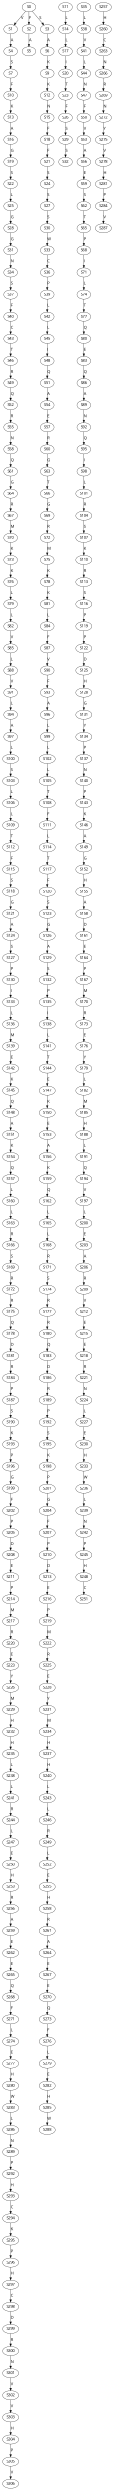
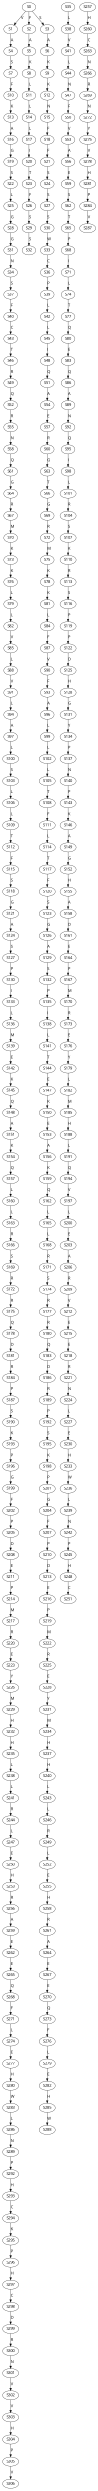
node "S8": added
